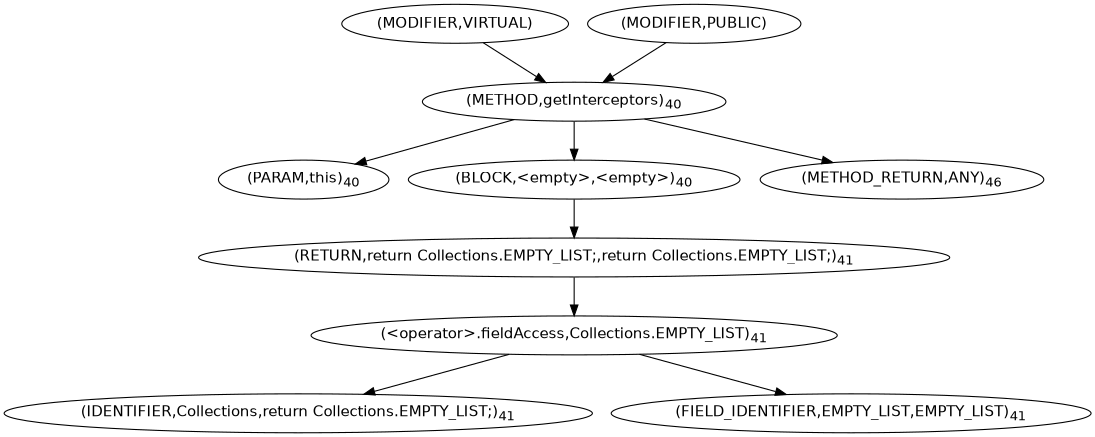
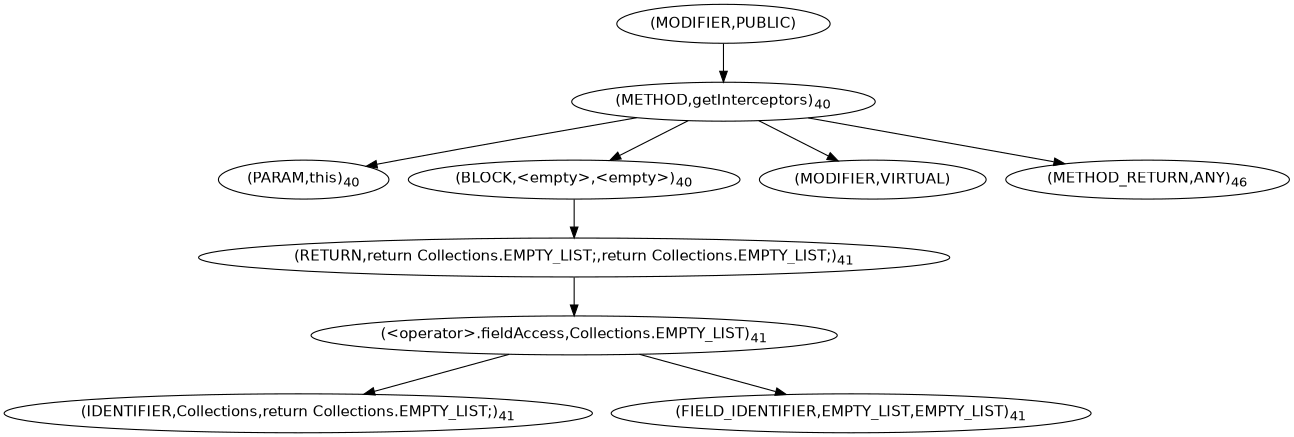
edge "(MODIFIER,VIRTUAL)" -> "(METHOD,getInterceptors)": reversed
